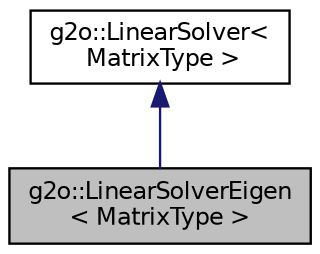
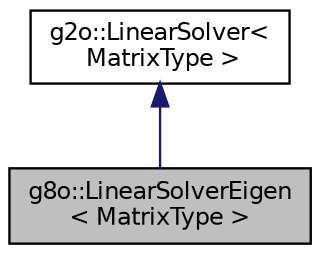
node "g2o::LinearSolverEigen < MatrixType >": label "g2o::LinearSolverEigen < MatrixType >" -> "g8o::LinearSolverEigen < MatrixType >"
